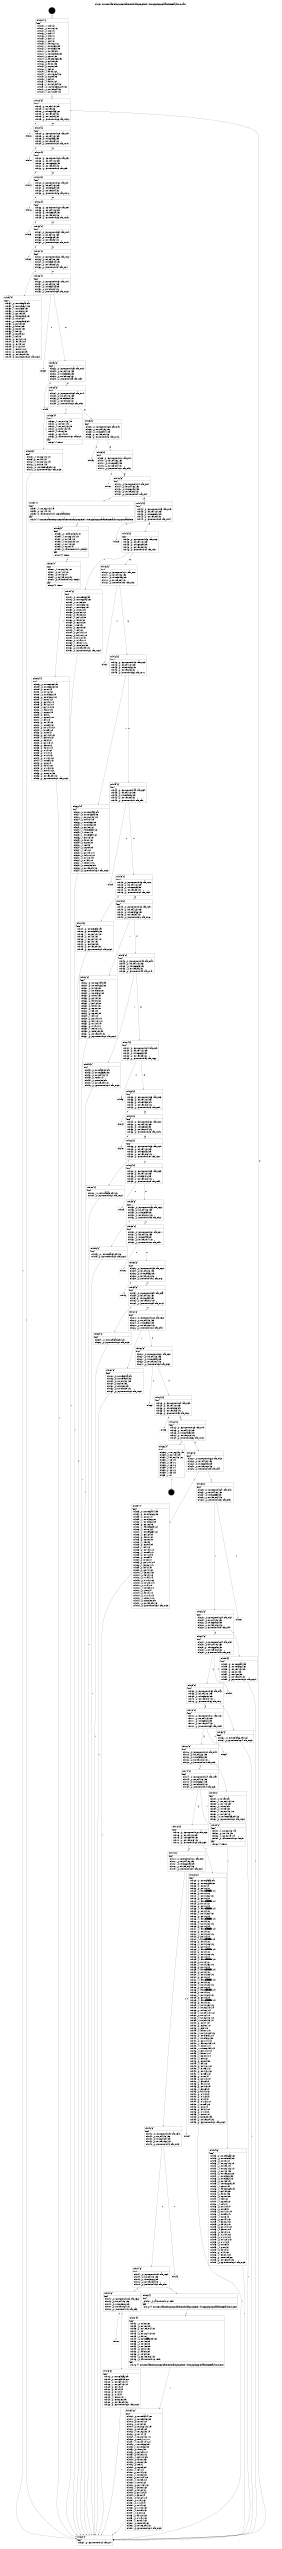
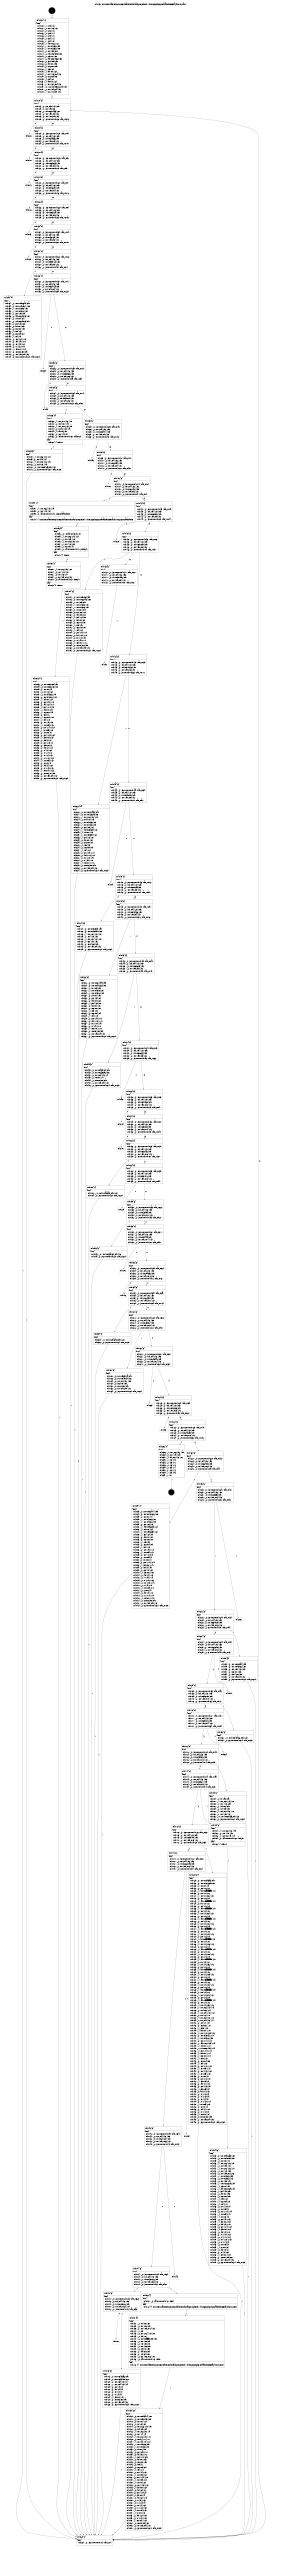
edge "0x401faf" -> "0x401c5b [32]": now "0x401c3e [29]" -> "0x401c5b [32]"
edge "0x40146c [28]" -> "0x401488 [28]": now "0x401450 [28]" -> "0x401488 [28]"
